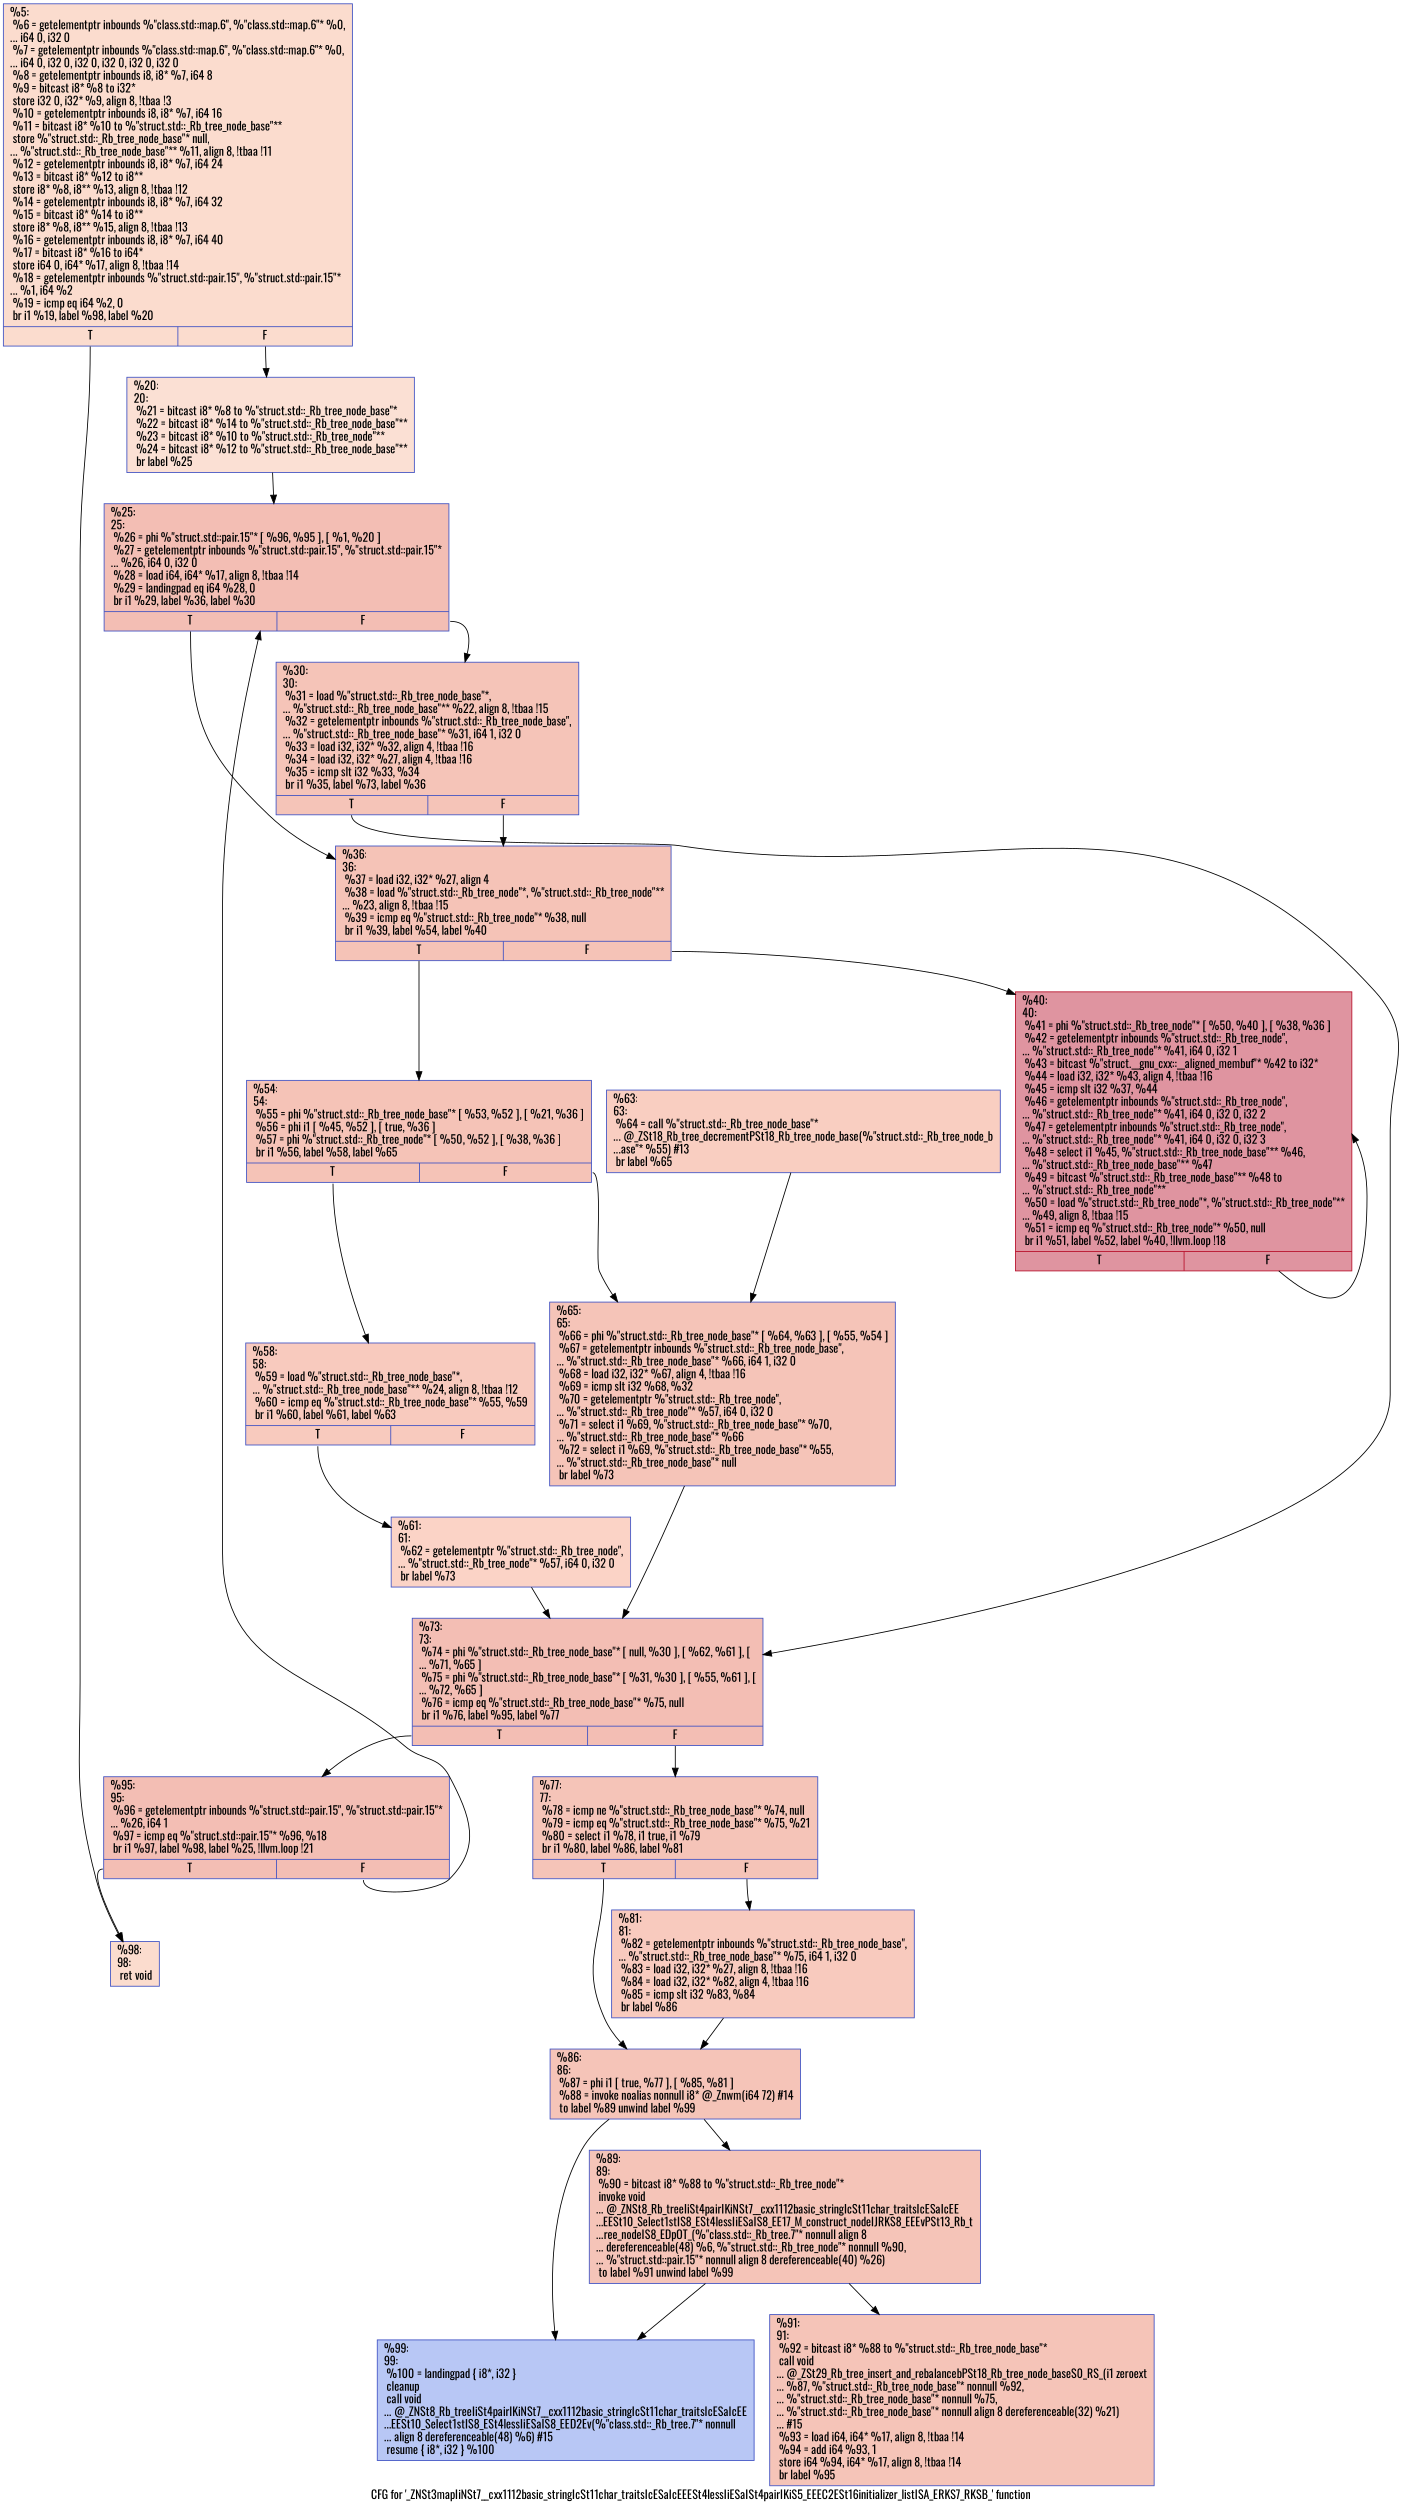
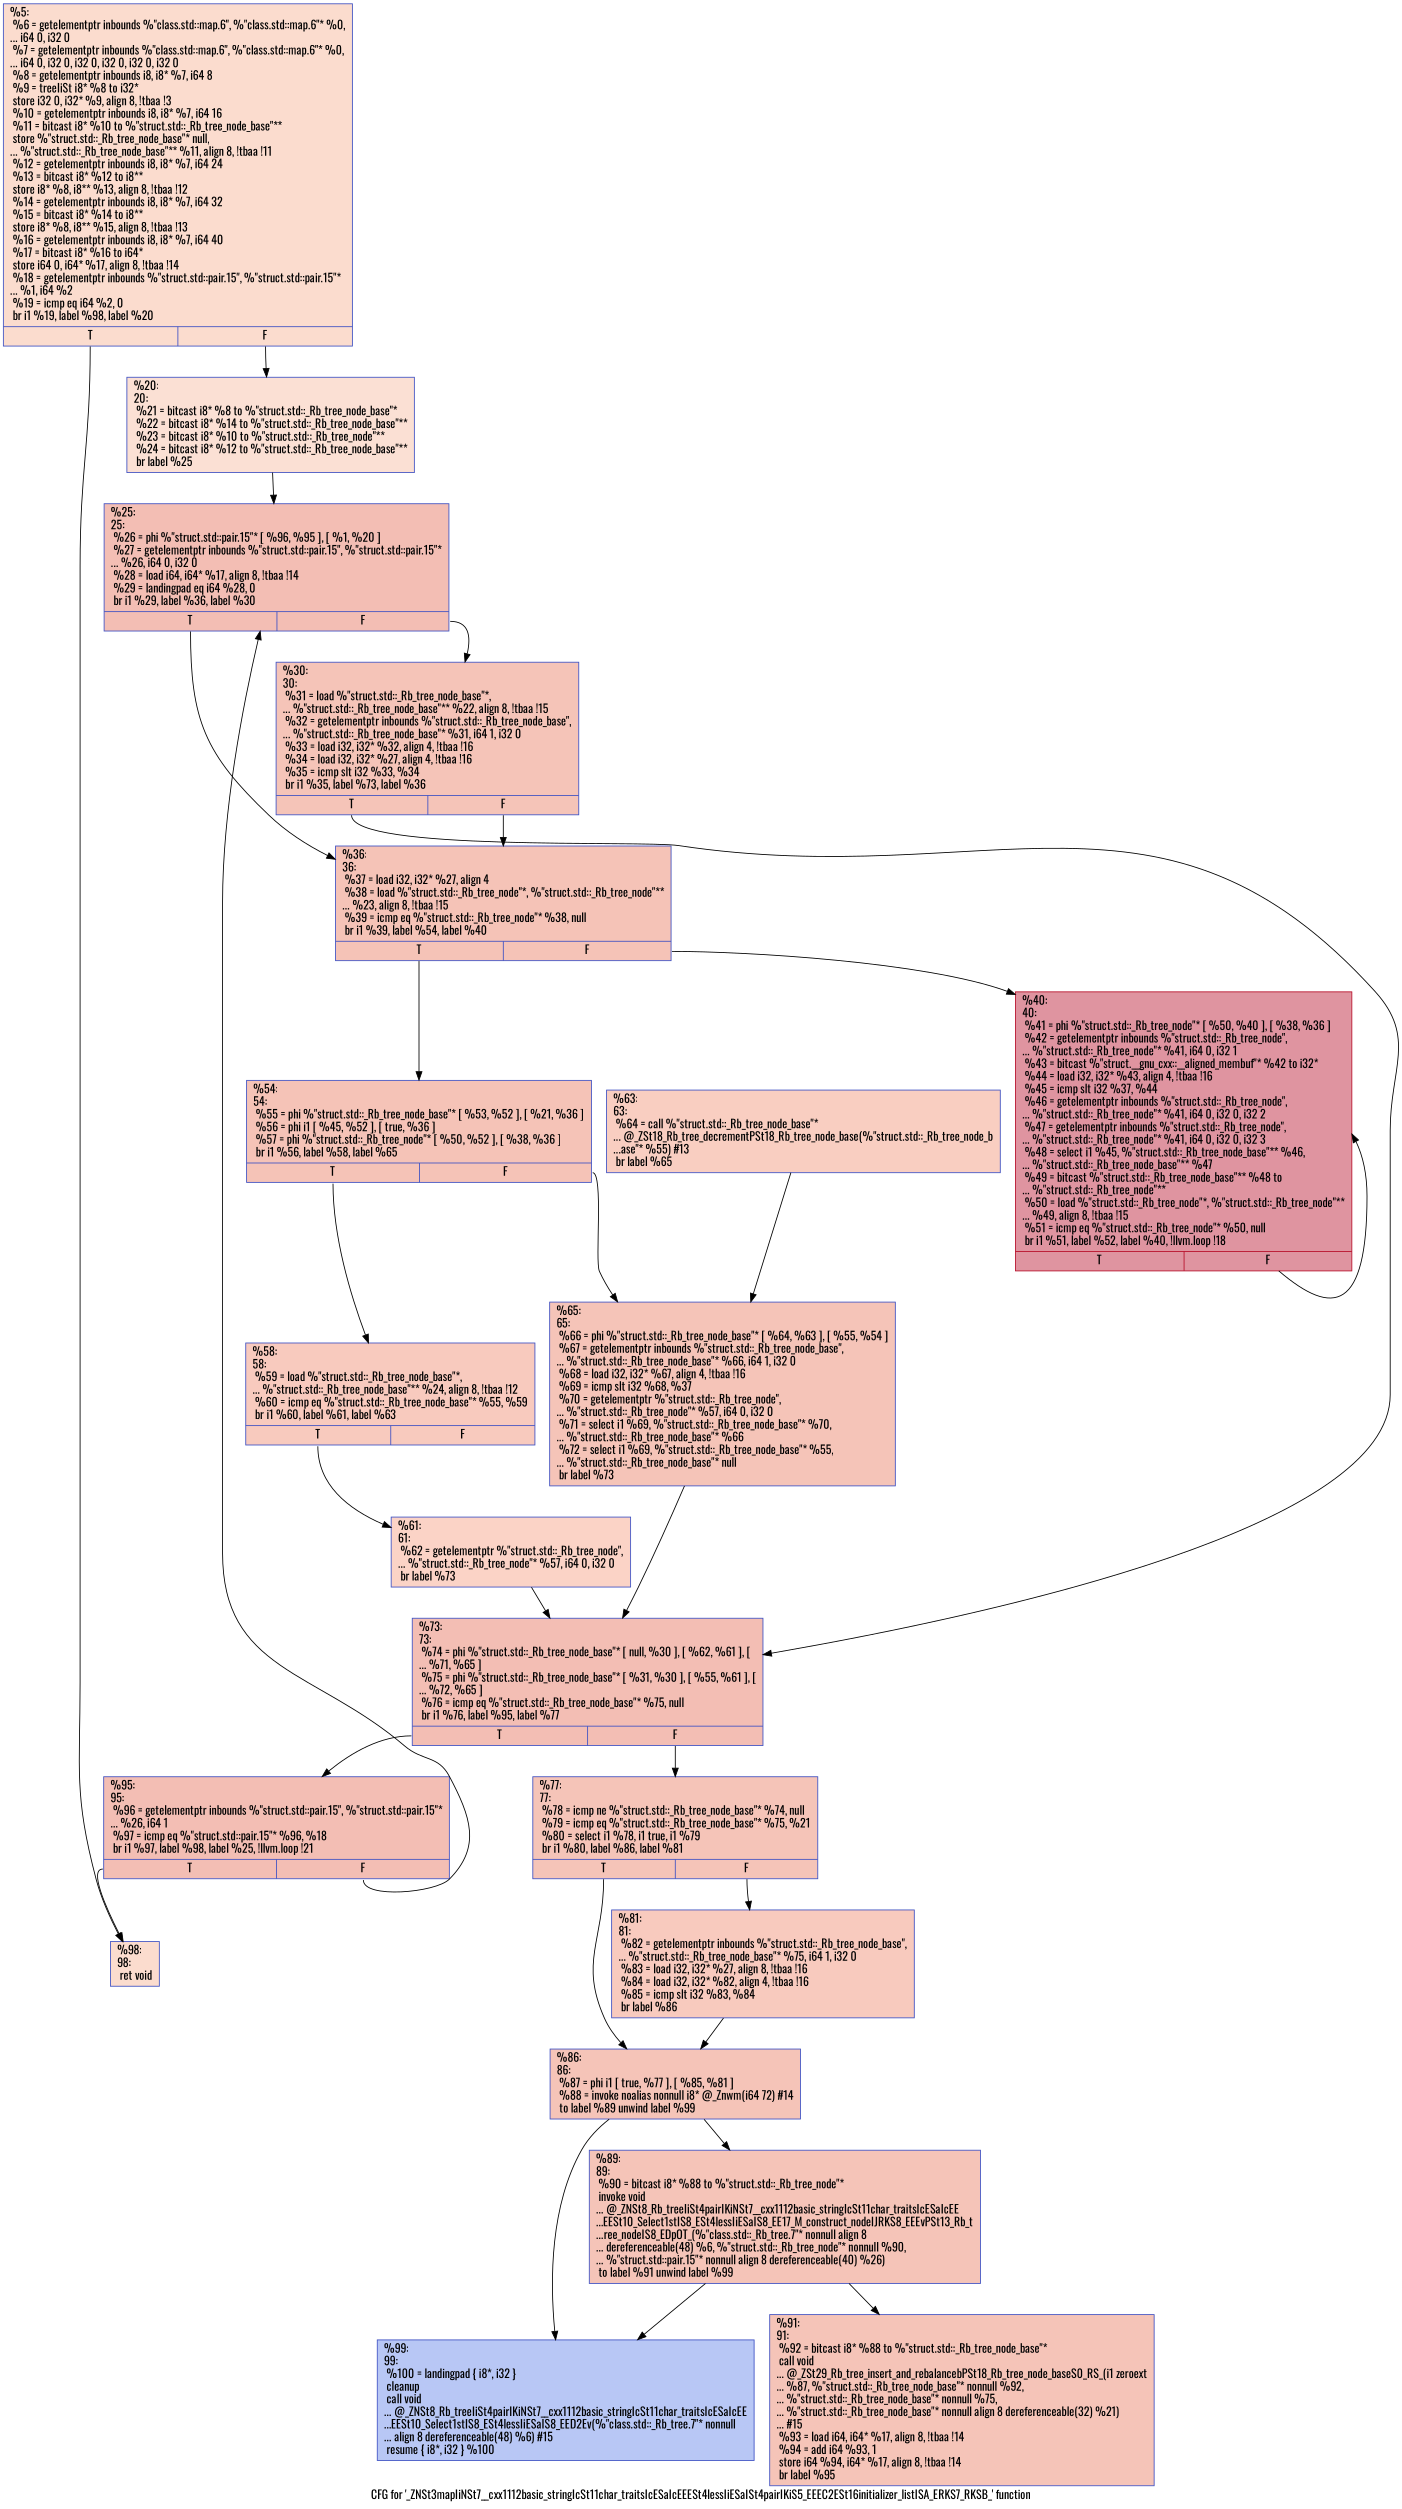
node "%5:": text "%9 = bitcast i8* %8 to i32*" -> "%9 = treeIiSt i8* %8 to i32*"
node "%65:": text "%69 = icmp slt i32 %68, %32" -> "%69 = icmp slt i32 %68, %37"
